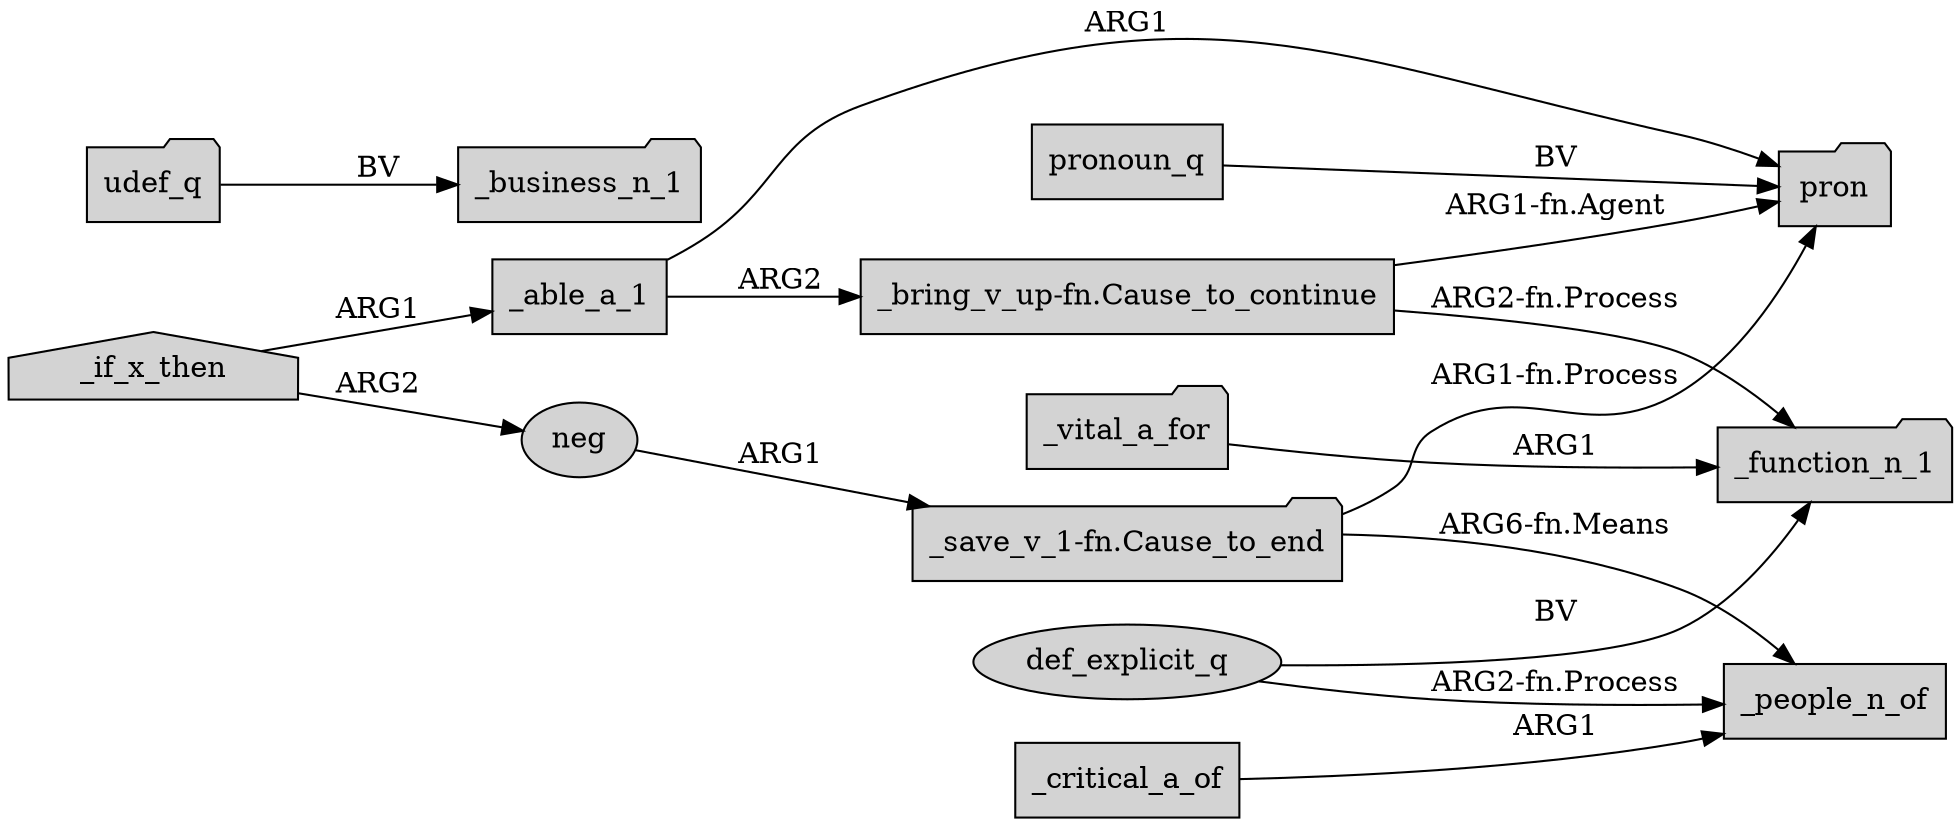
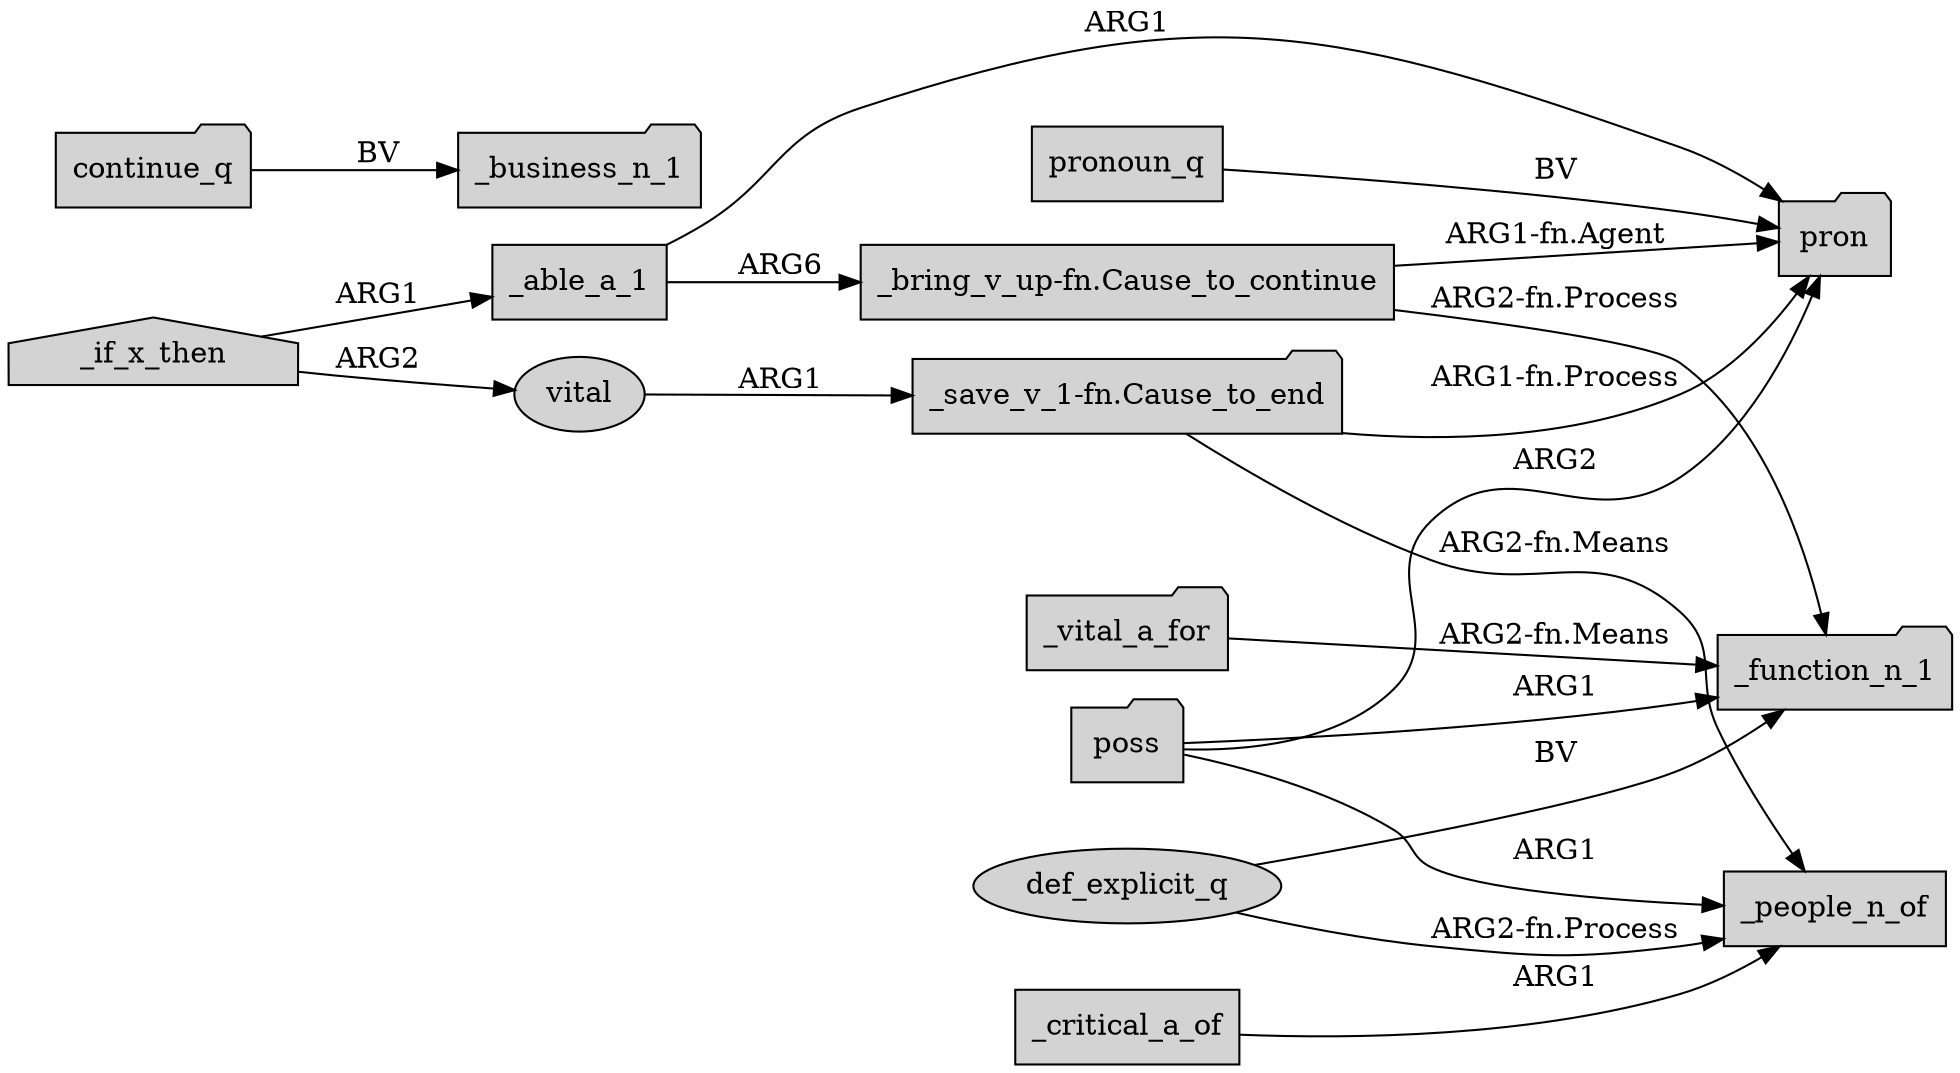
node "udef_q": label "udef_q" -> "continue_q"
edge "_able_a_1" -> "_bring_v_up-fn.Cause_to_continue": label "ARG2" -> "ARG6"
node "neg": label "neg" -> "vital"
edge "_vital_a_for" -> "_function_n_1": label "ARG1" -> "ARG2-fn.Means"
edge "_save_v_1-fn.Cause_to_end" -> "_people_n_of": label "ARG6-fn.Means" -> "ARG2-fn.Means"
node "poss": added
